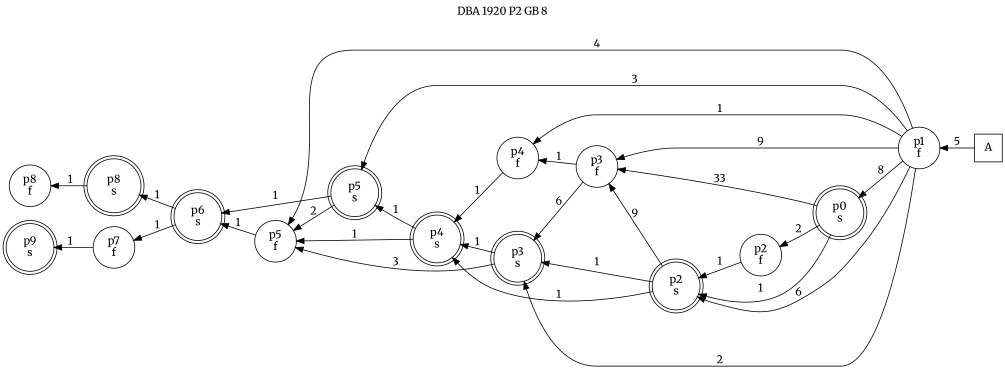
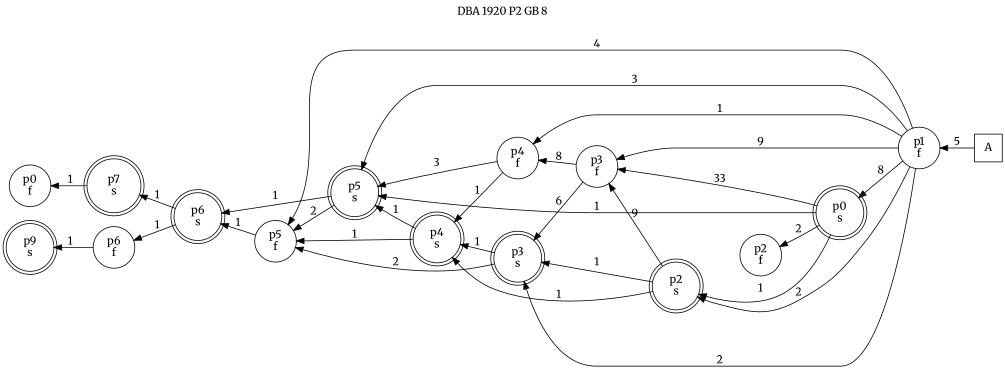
edge "p3 f" -> "p4 f": label "1" -> "8"
edge "p4 f" -> "p5 s": added, label "3"
node "p8 f": label "p8 f" -> "p0 f"
node "p8 s": label "p8 s" -> "p7 s"
edge "p0 s" -> "p5 s": added, label "1"
node "p7 f": label "p7 f" -> "p6 f"
edge "p3 s" -> "p5 f": label "3" -> "2"
edge "p2 f" -> "p2 s": removed, label "1"
edge "p1 f" -> "p2 s": label "6" -> "2"
